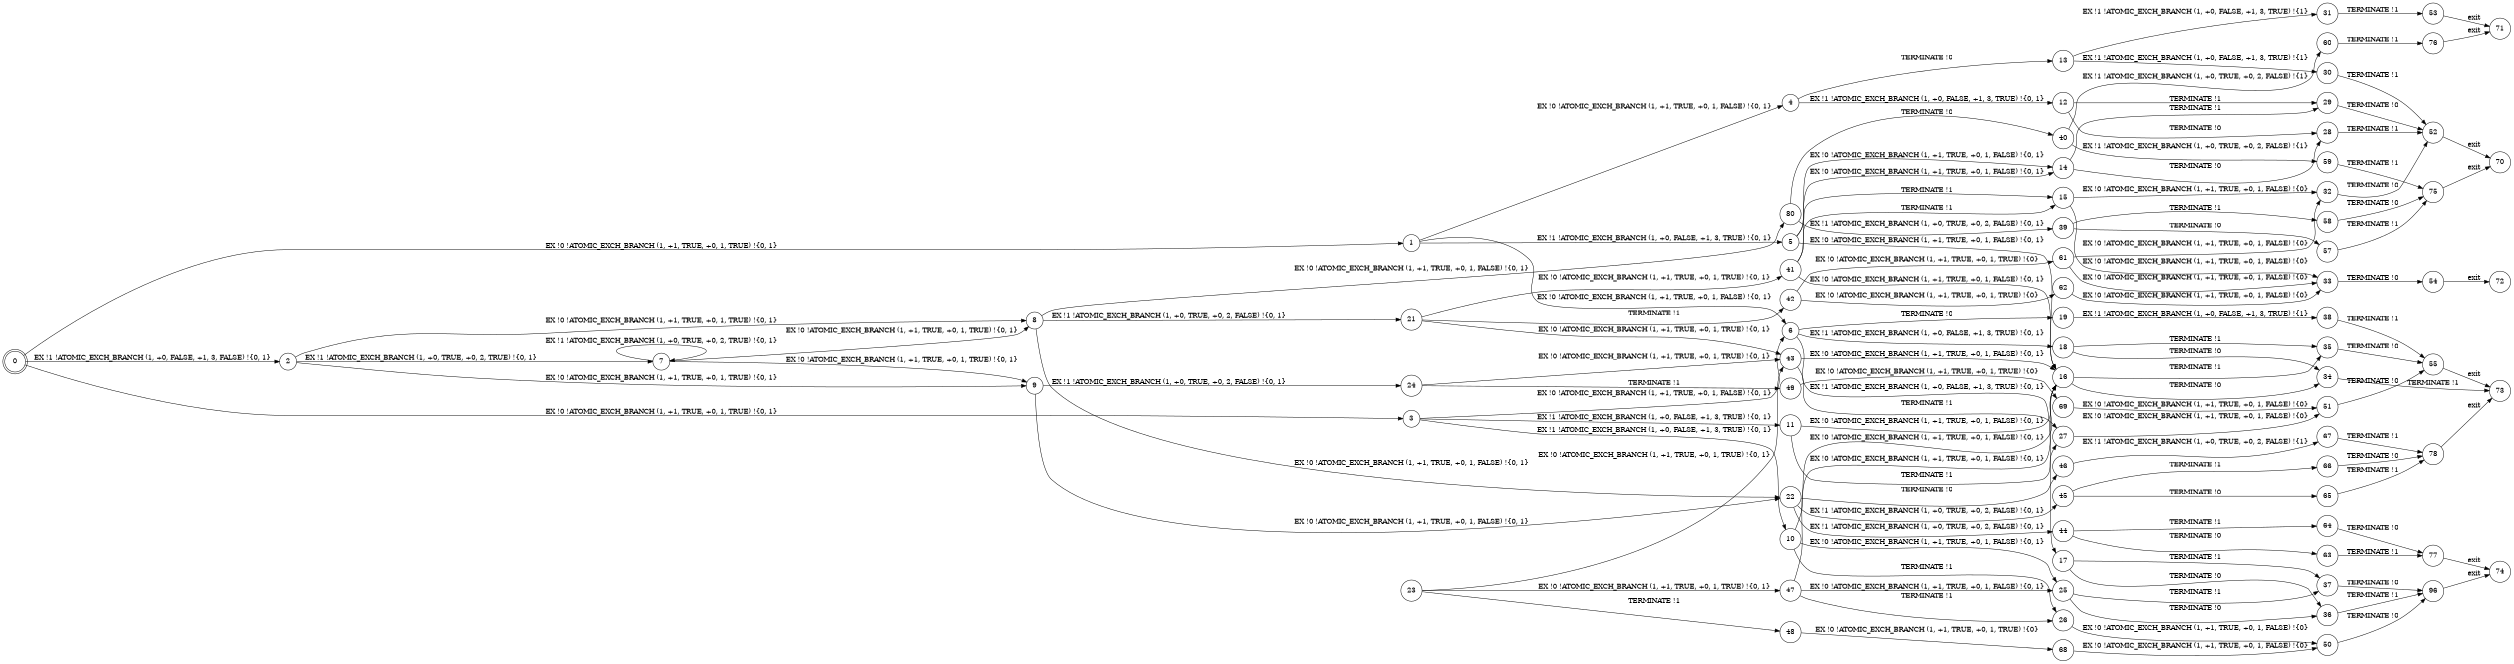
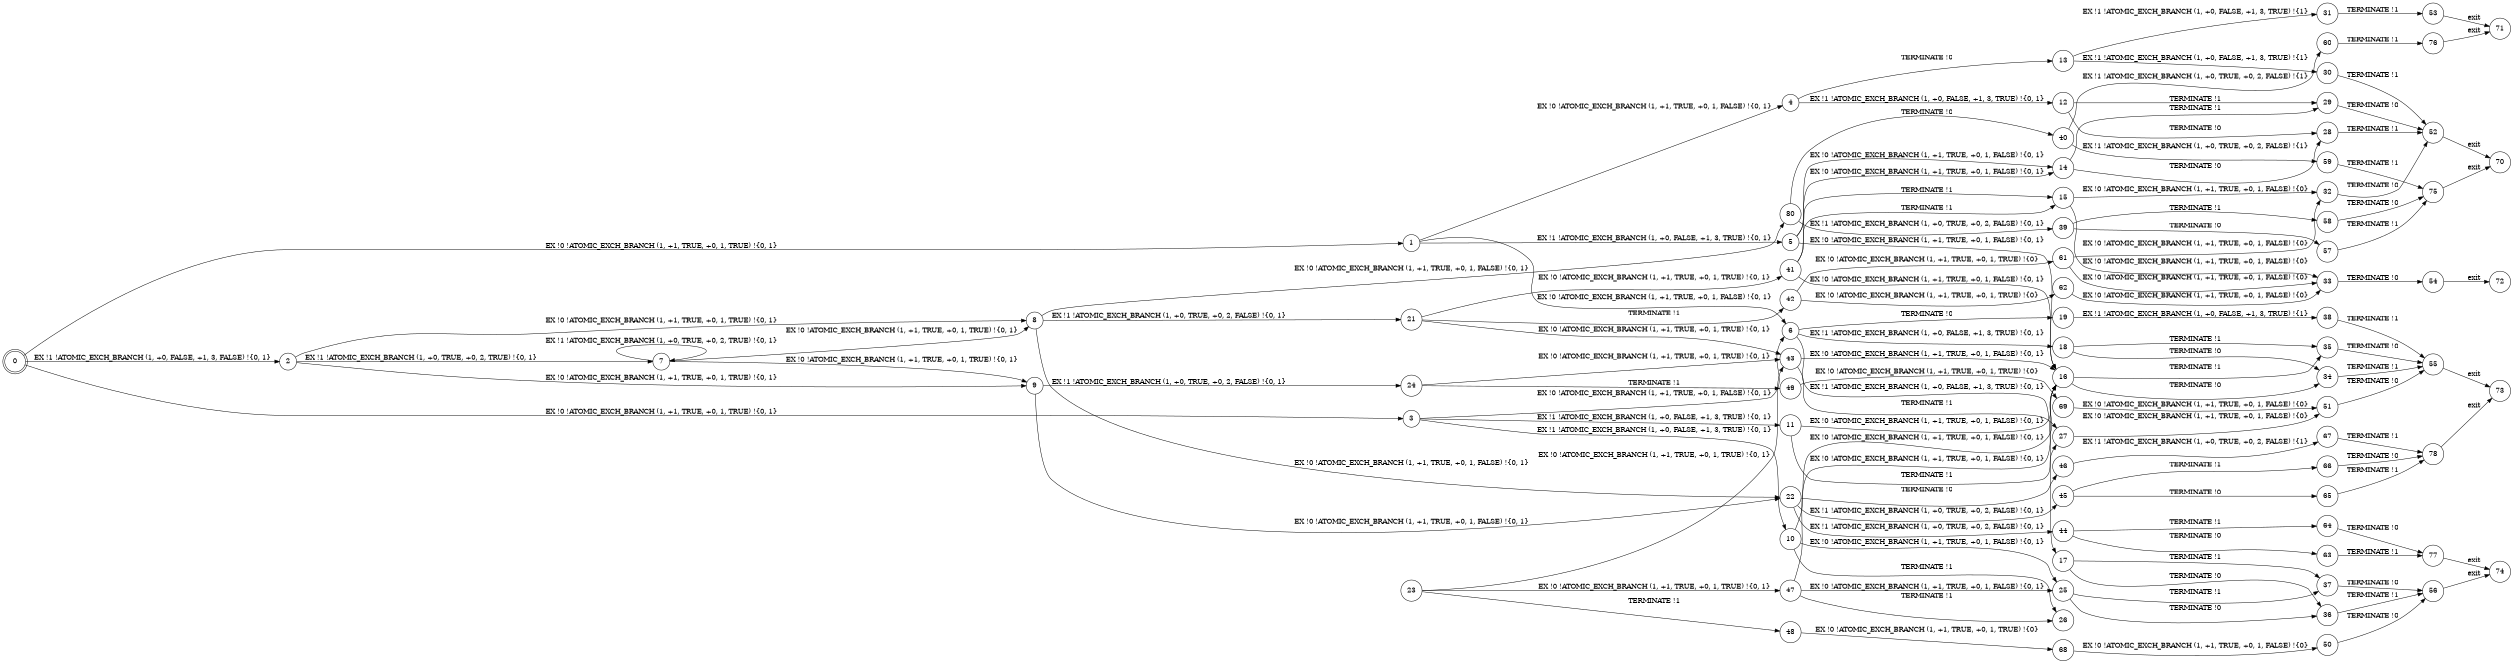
edge "34" -> "73": now "34" -> "55"
node "96": label "96" -> "56"
edge "26" -> "50": removed, label "EX !0 !ATOMIC_EXCH_BRANCH (1, +1, TRUE, +0, 1, FALSE) !{0}"
